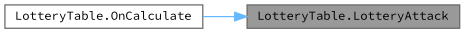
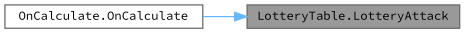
node "LotteryTable.OnCalculate": label "LotteryTable.OnCalculate" -> "OnCalculate.OnCalculate"
